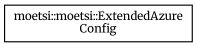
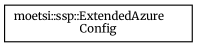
node "moetsi::moetsi::ExtendedAzure Config": label "moetsi::moetsi::ExtendedAzure Config" -> "moetsi::ssp::ExtendedAzure Config"
